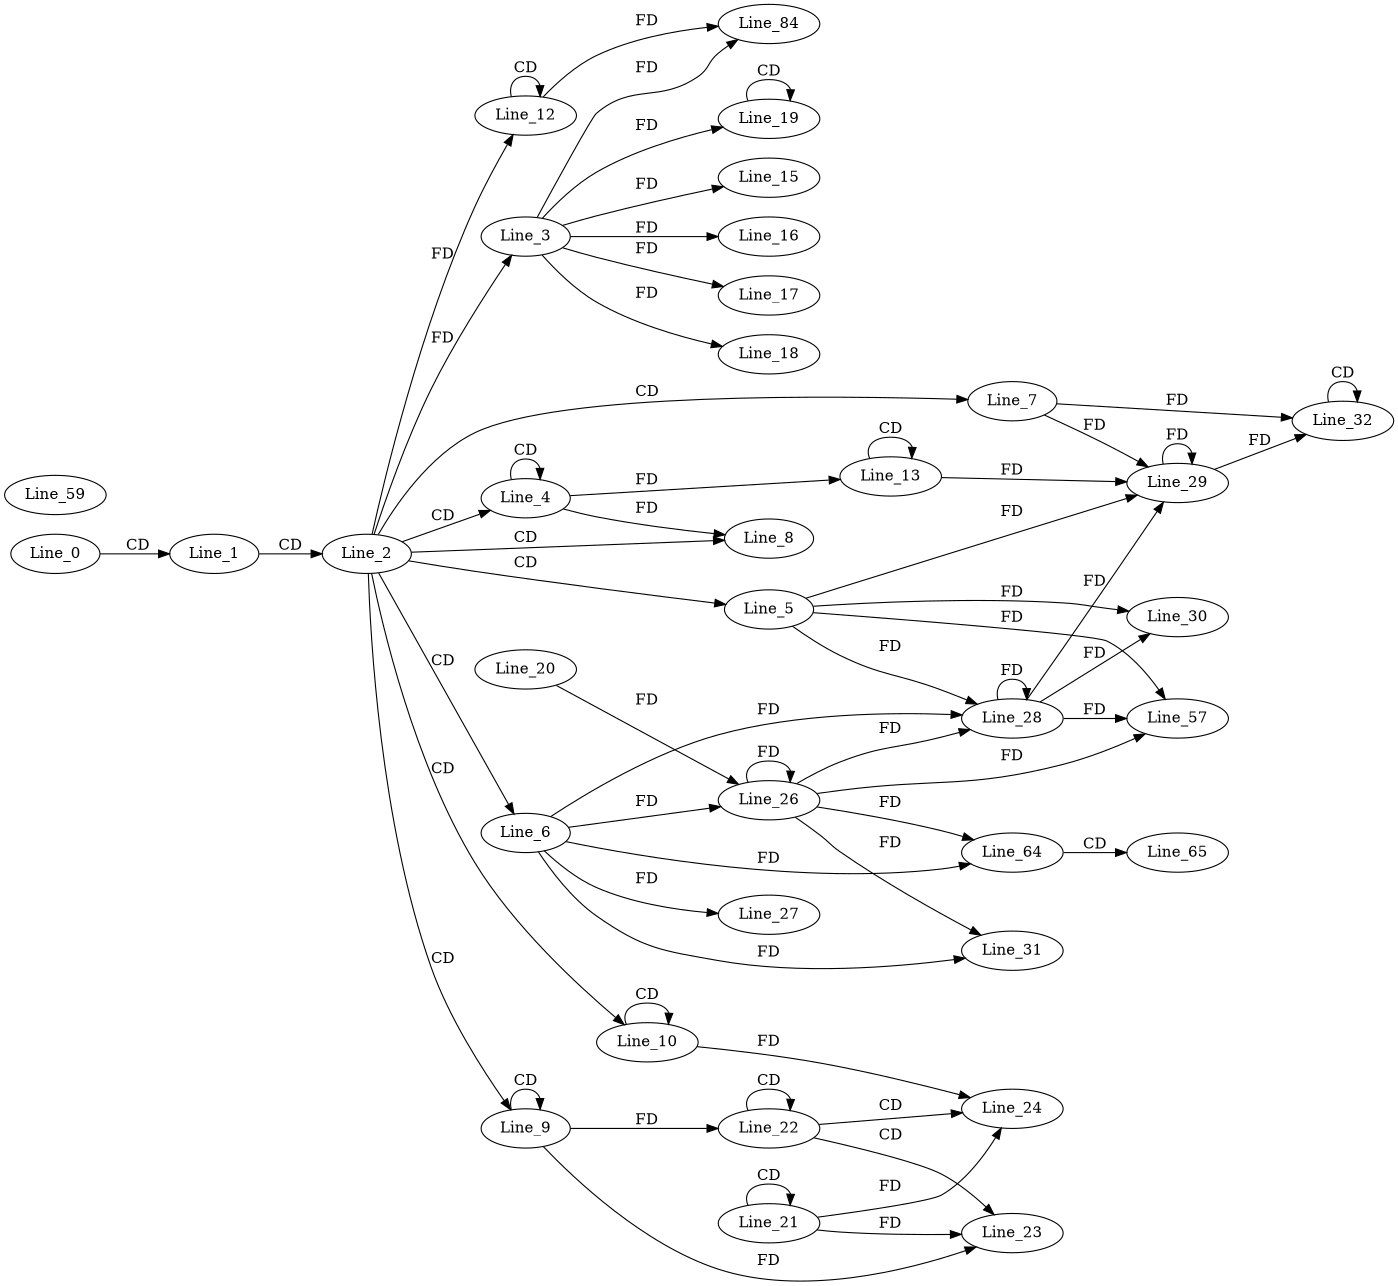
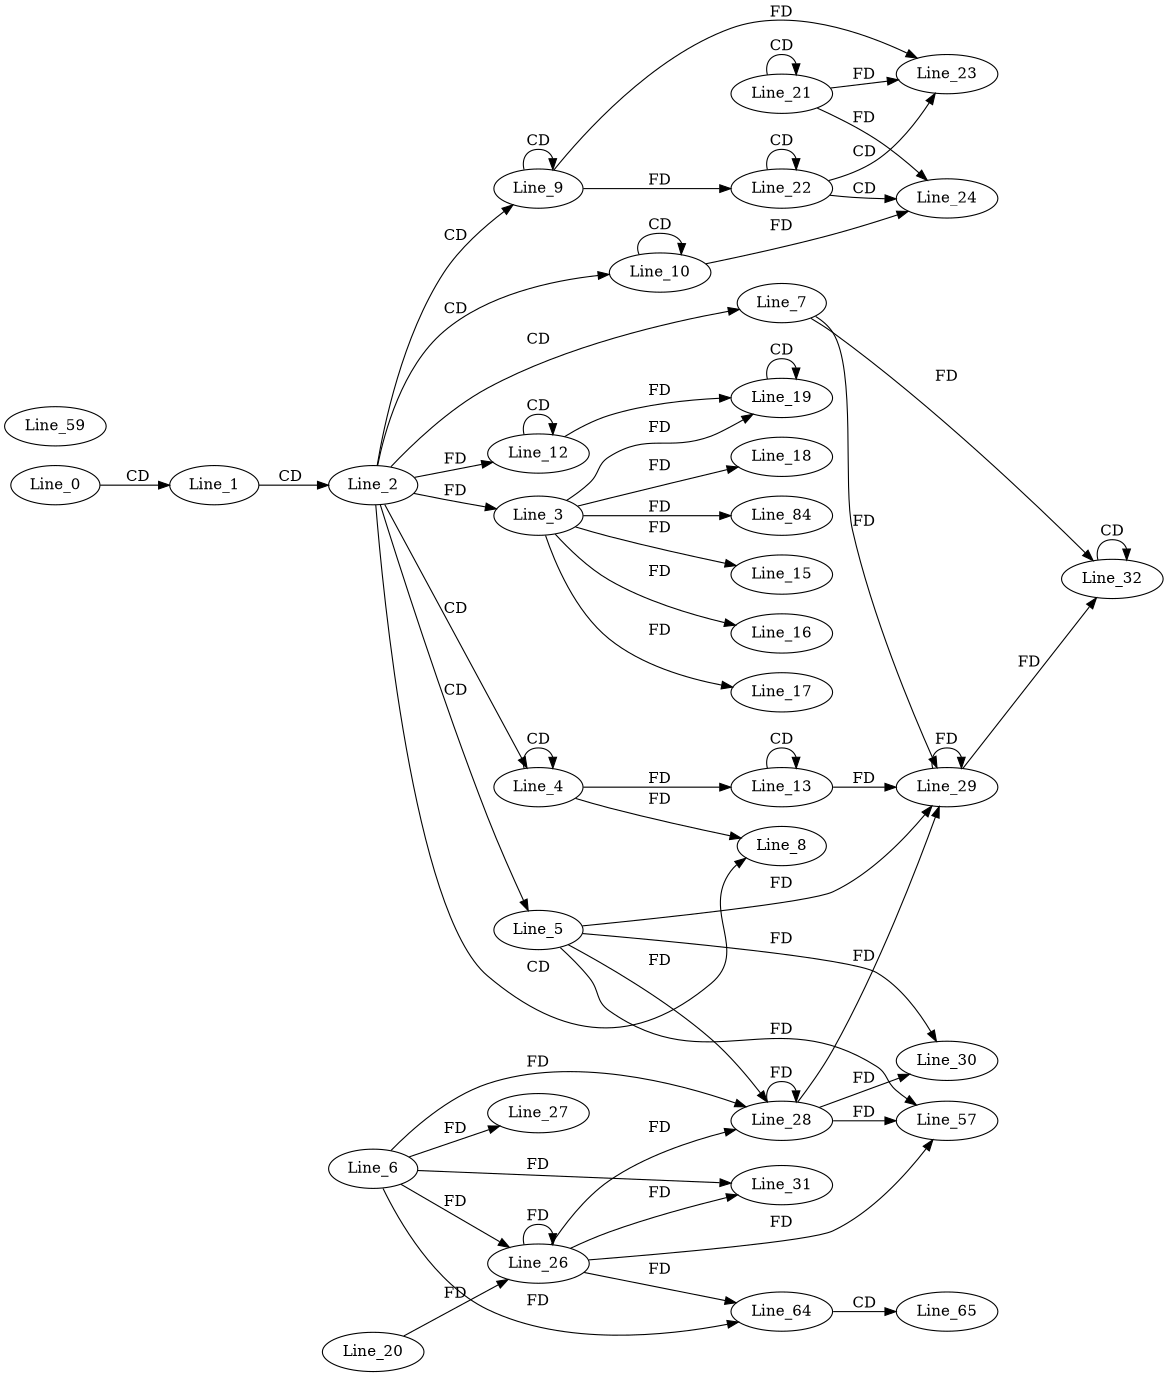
edge "Line_12" -> "Line_84": now "Line_12" -> "Line_19"
edge "Line_2" -> "Line_6": removed, label "CD"
